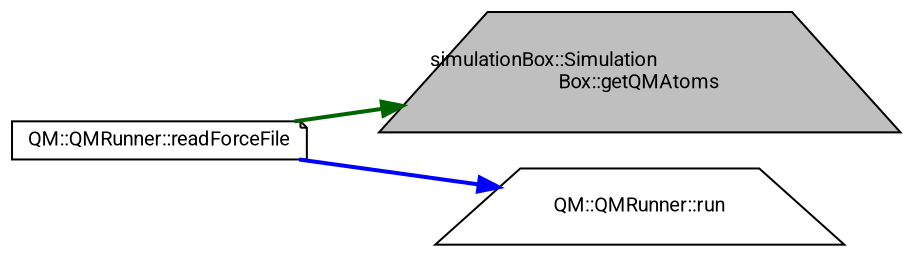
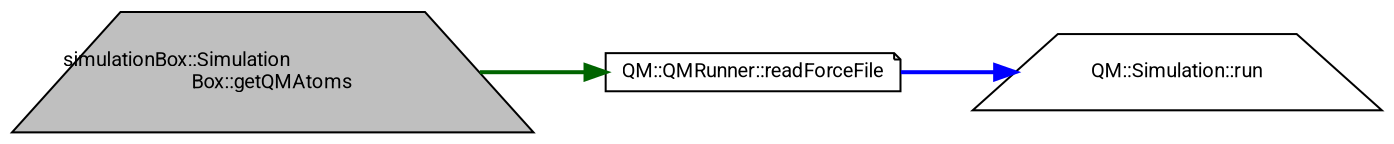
edge "QM::QMRunner::readForceFile" -> "simulationBox::Simulation Box::getQMAtoms": reversed
node "QM::QMRunner::run": label "QM::QMRunner::run" -> "QM::Simulation::run"
